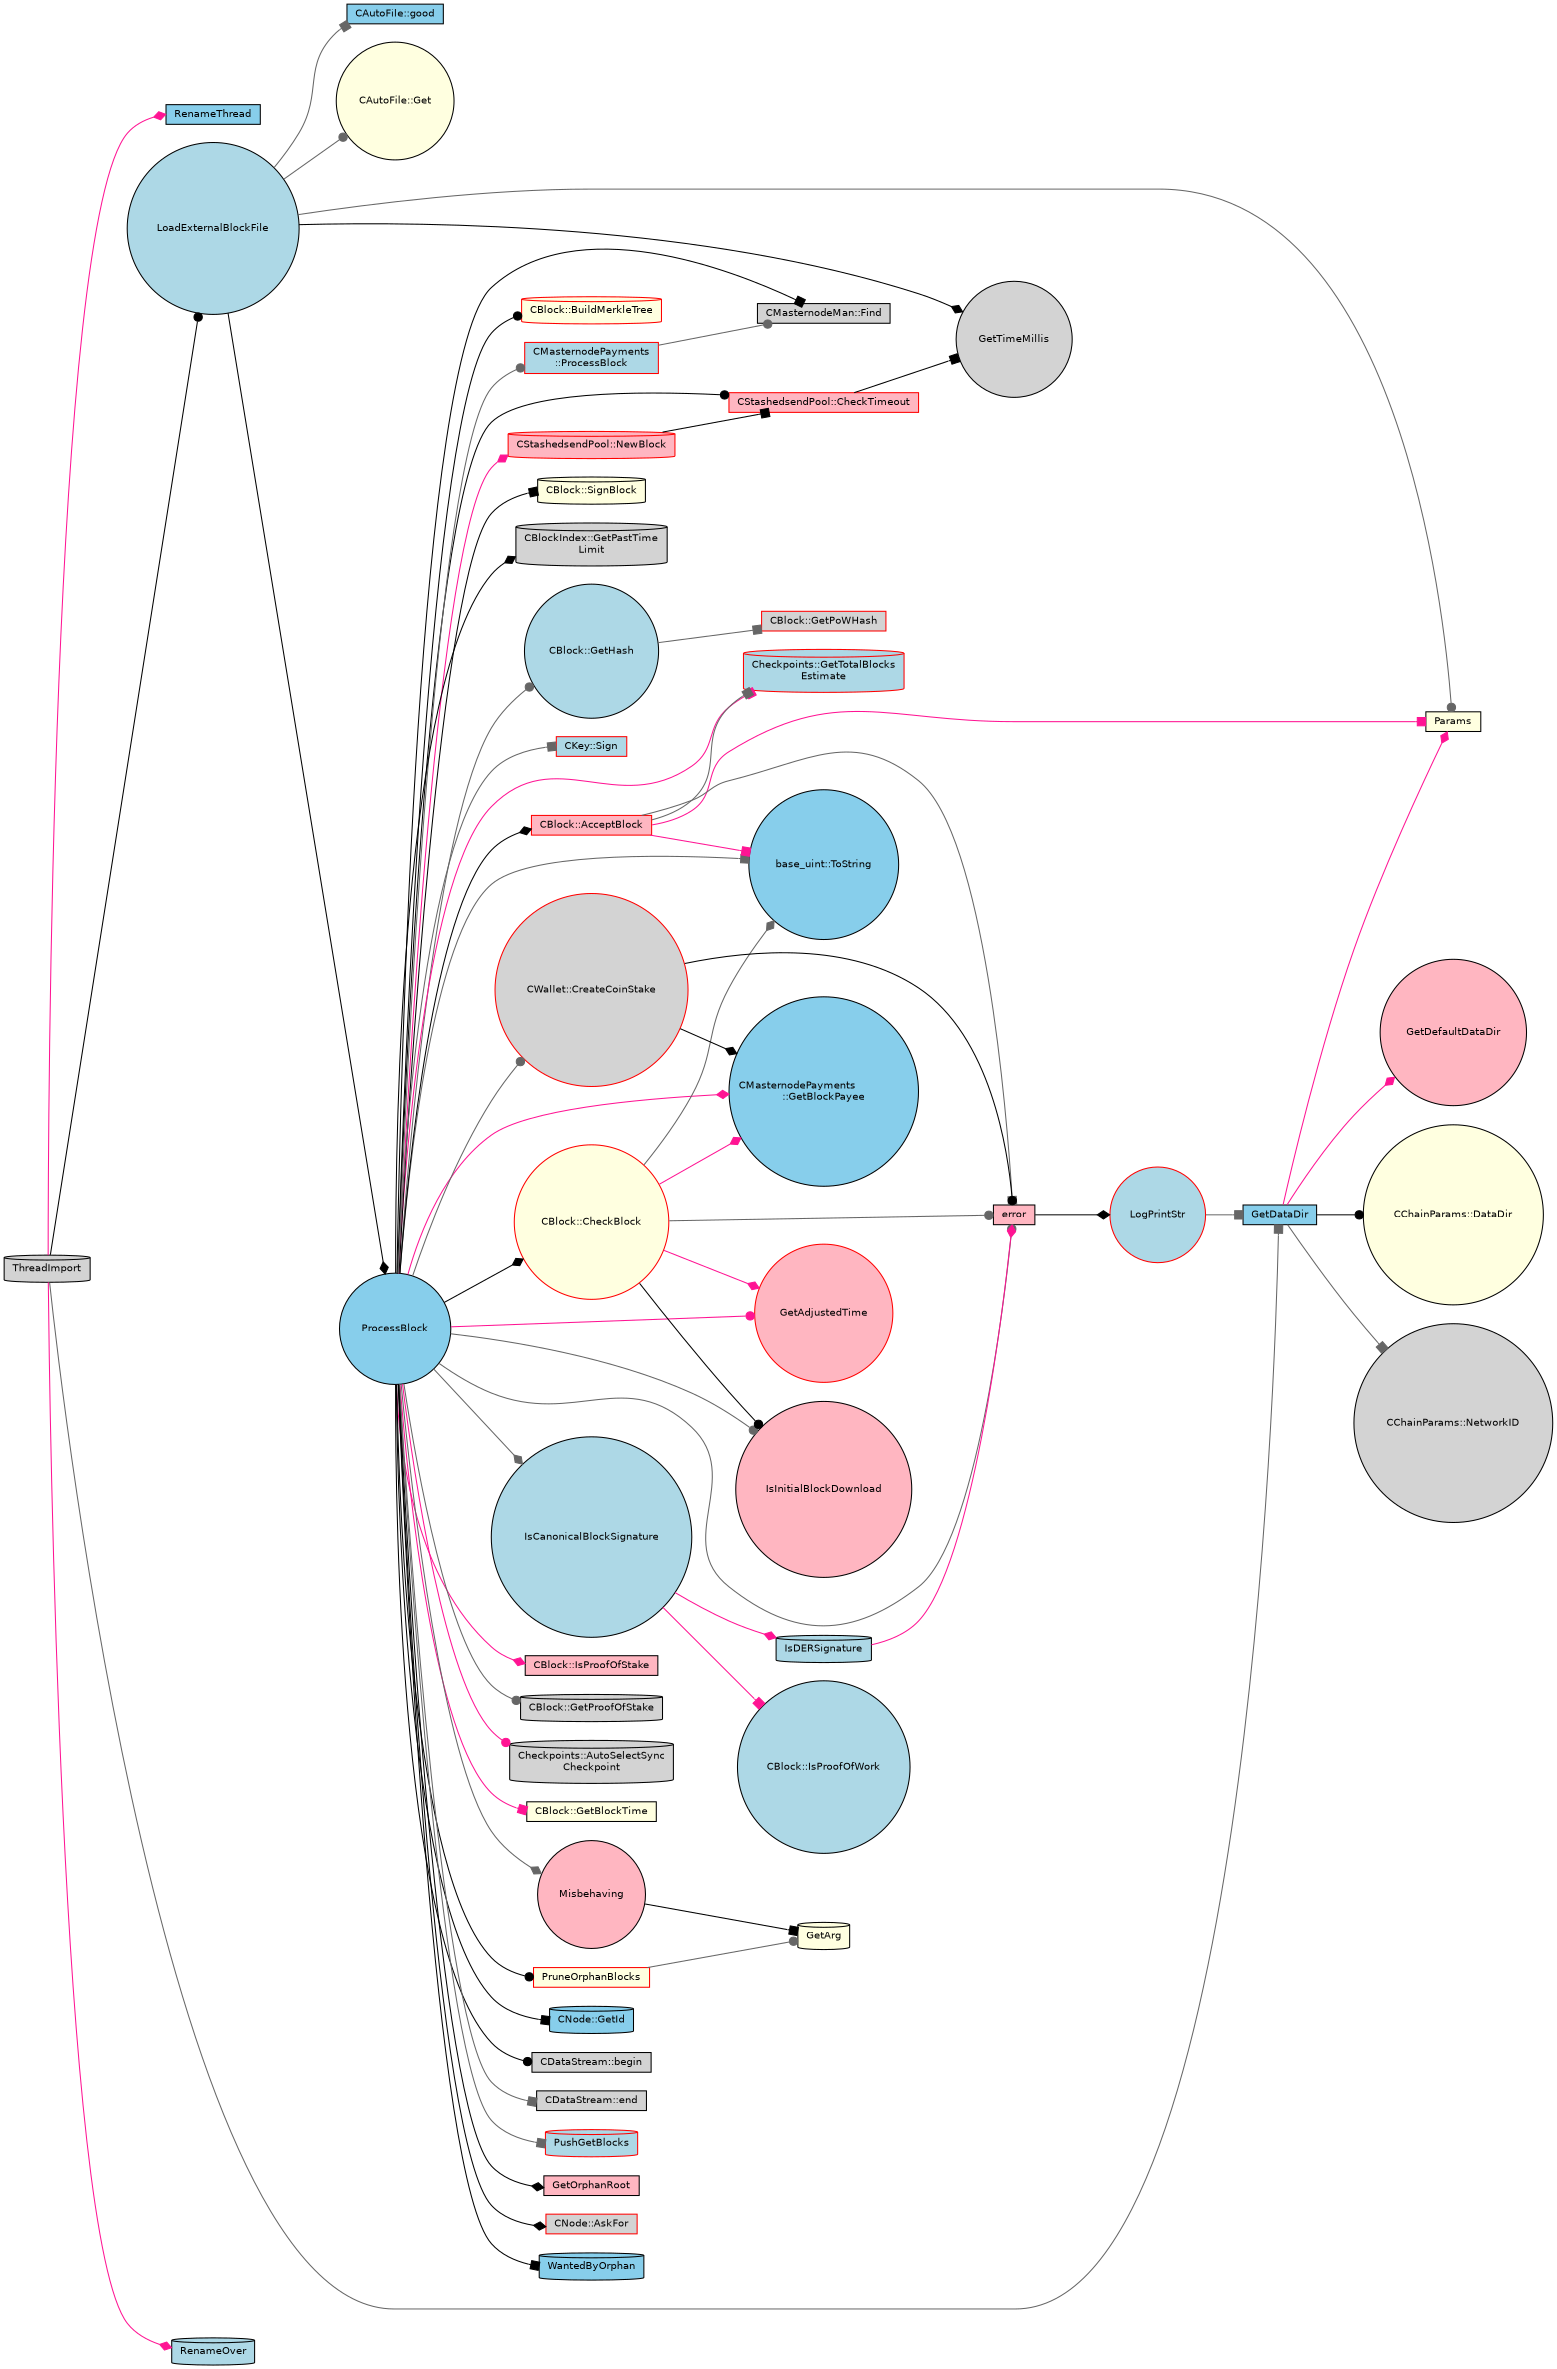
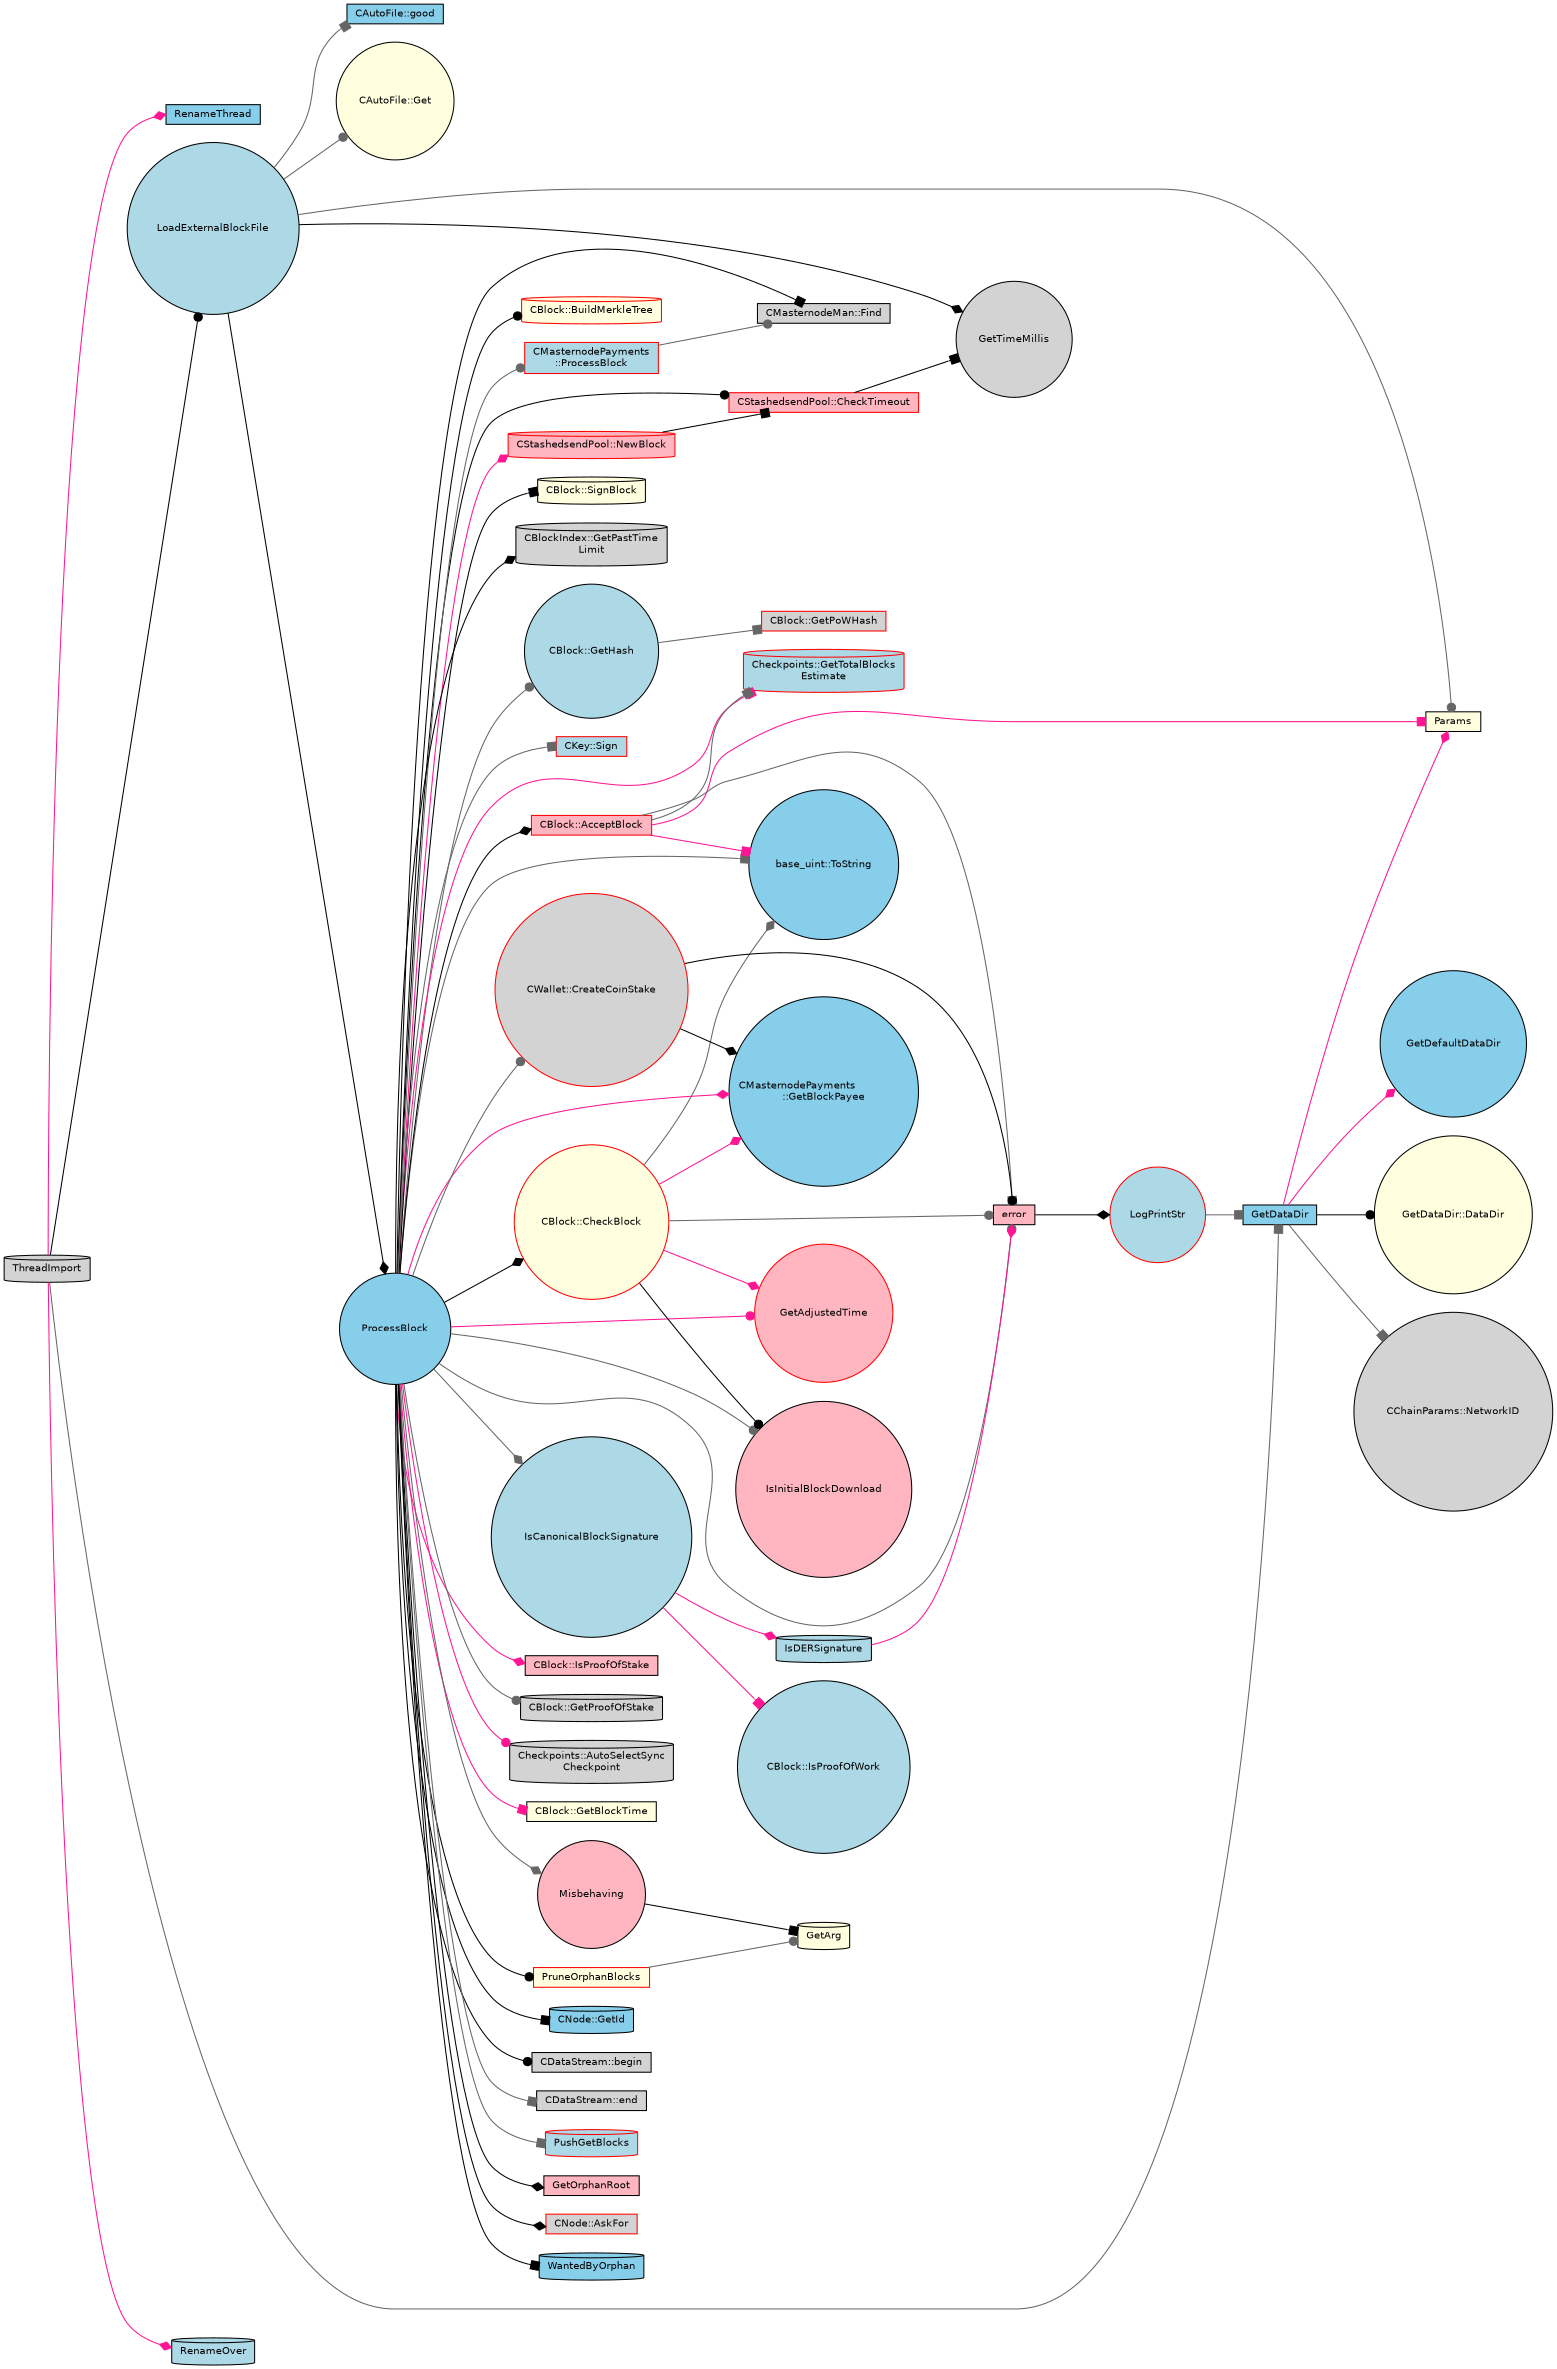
node "GetDefaultDataDir": fillcolor lightpink -> skyblue
node "CChainParams::DataDir": label "CChainParams::DataDir" -> "GetDataDir::DataDir"
